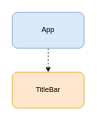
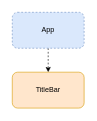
node "App": style solid -> dashed
